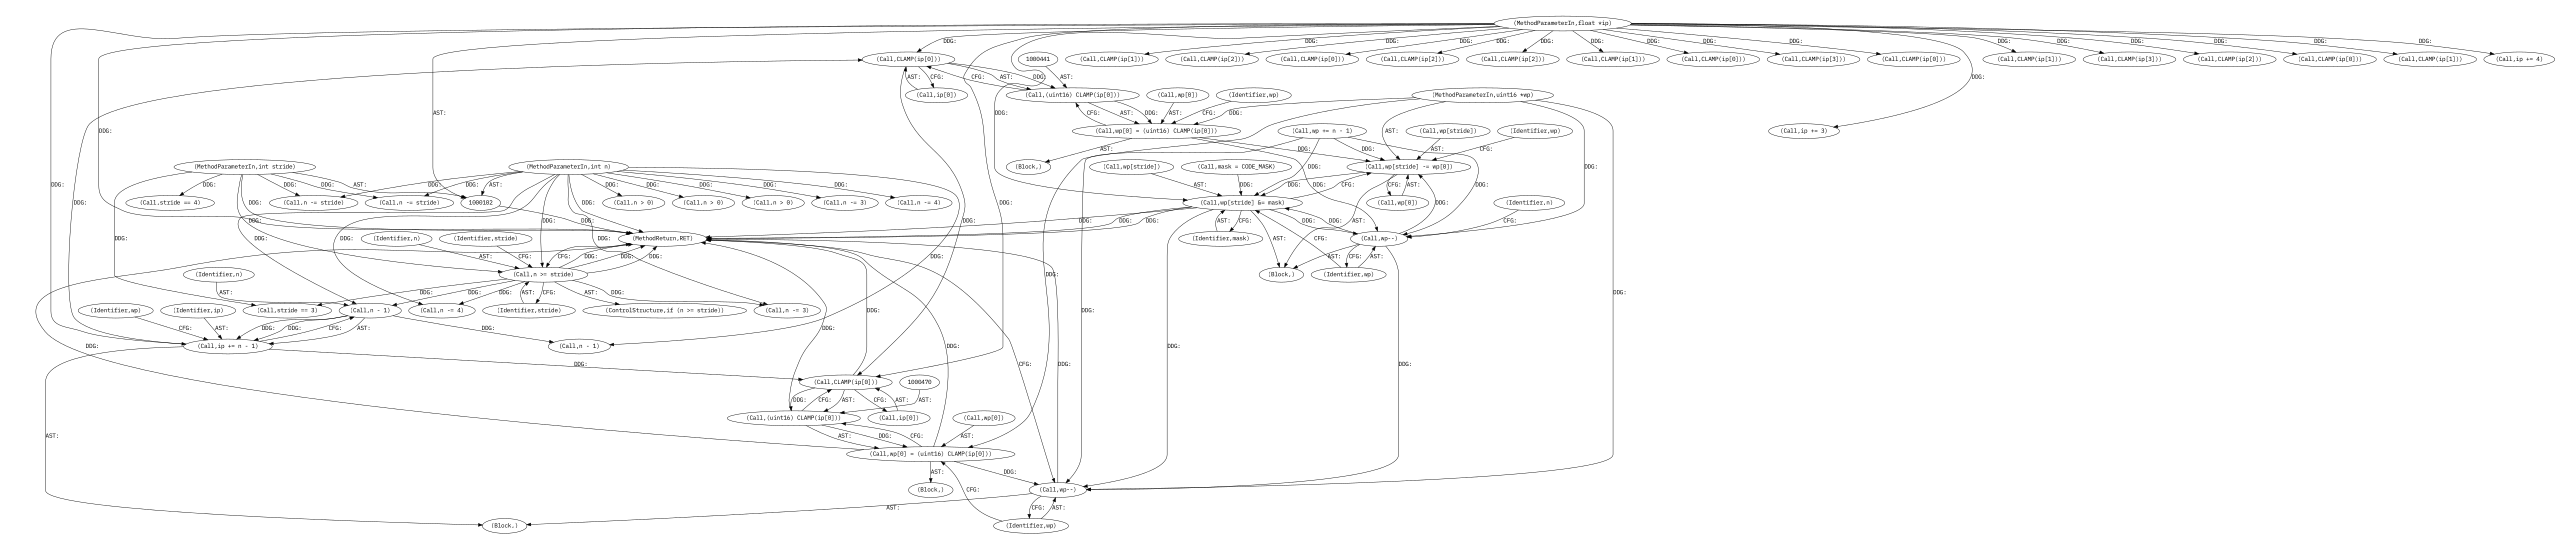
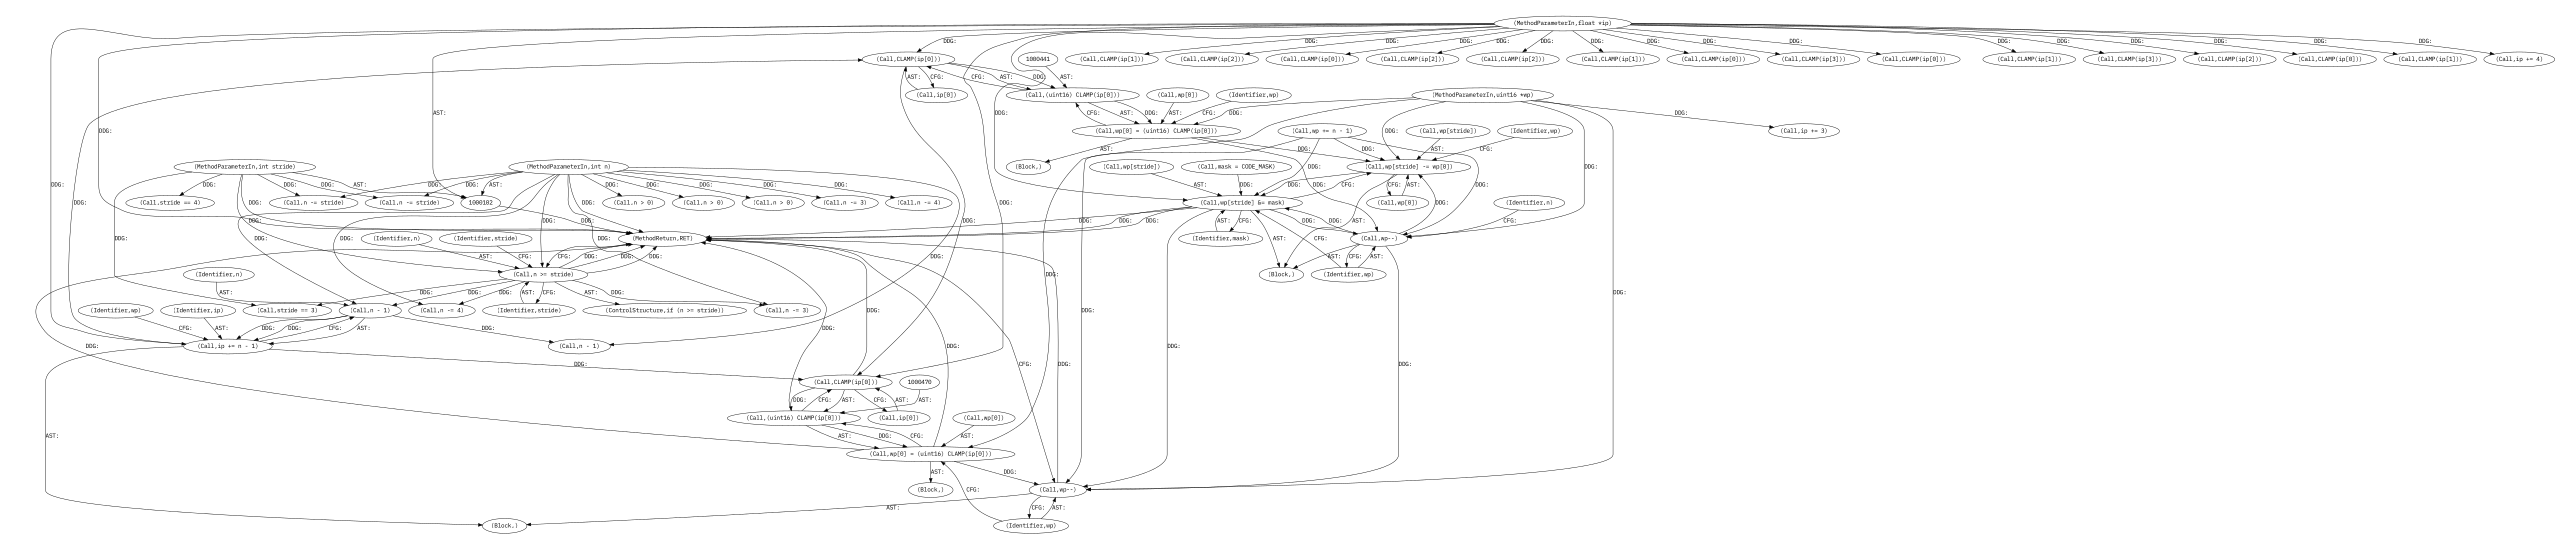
edge "(MethodParameterIn,float *ip)" -> "(Call,ip += 3)": now "(MethodParameterIn,uint16 *wp)" -> "(Call,ip += 3)"
edge "(MethodParameterIn,uint16 *wp)" -> "(Call,wp[stride] -= wp[0])": label "AST: " -> "DDG: "
